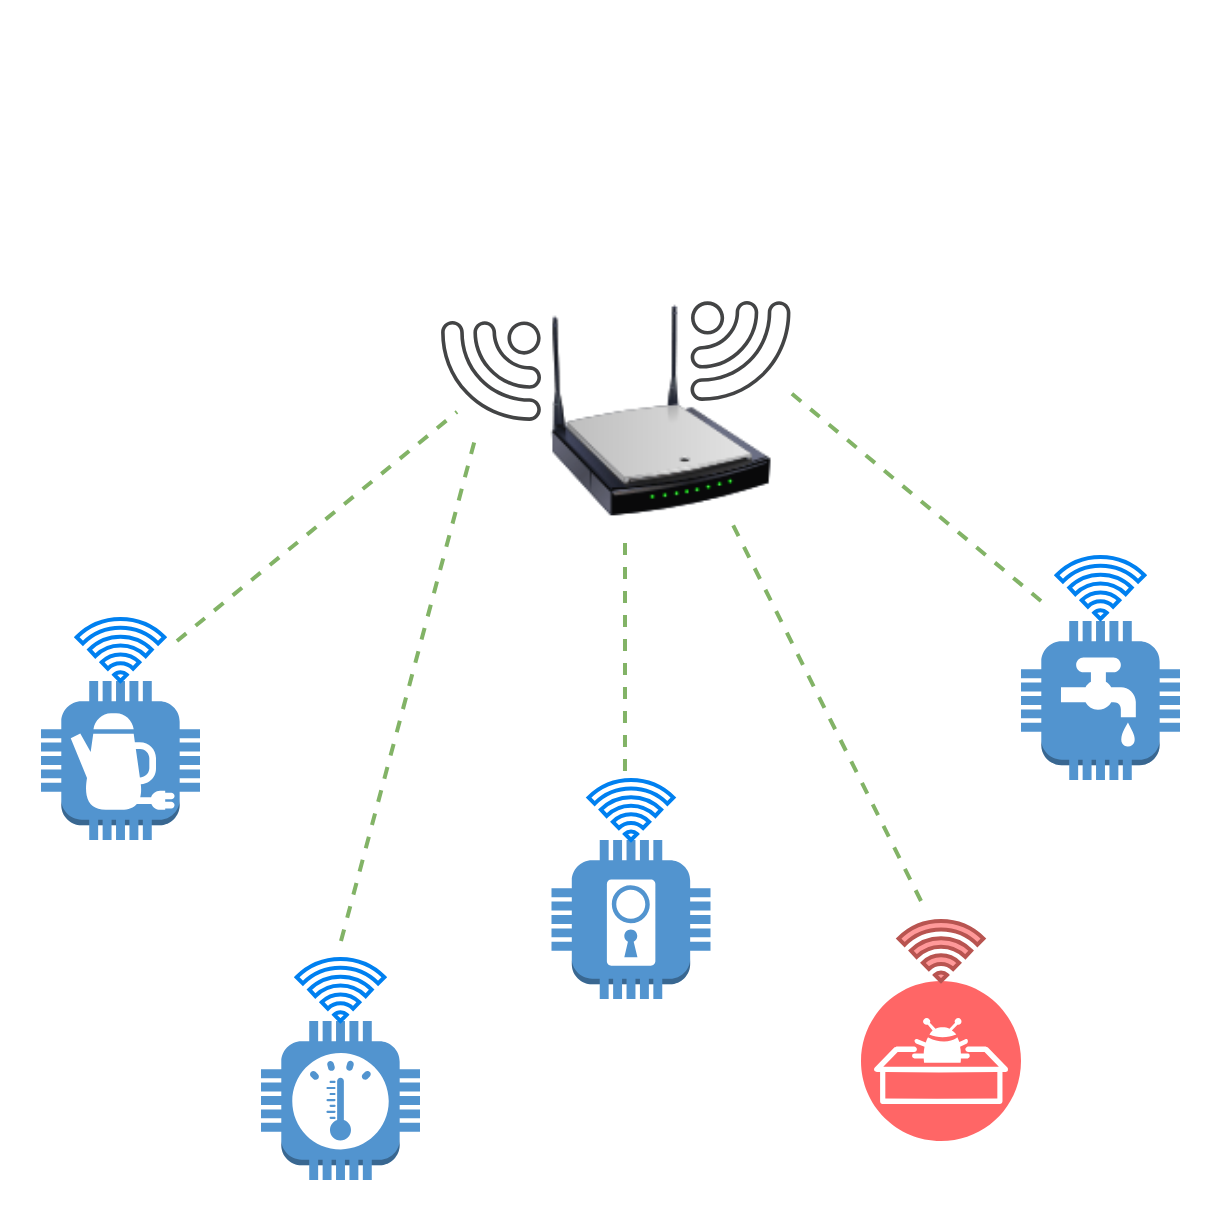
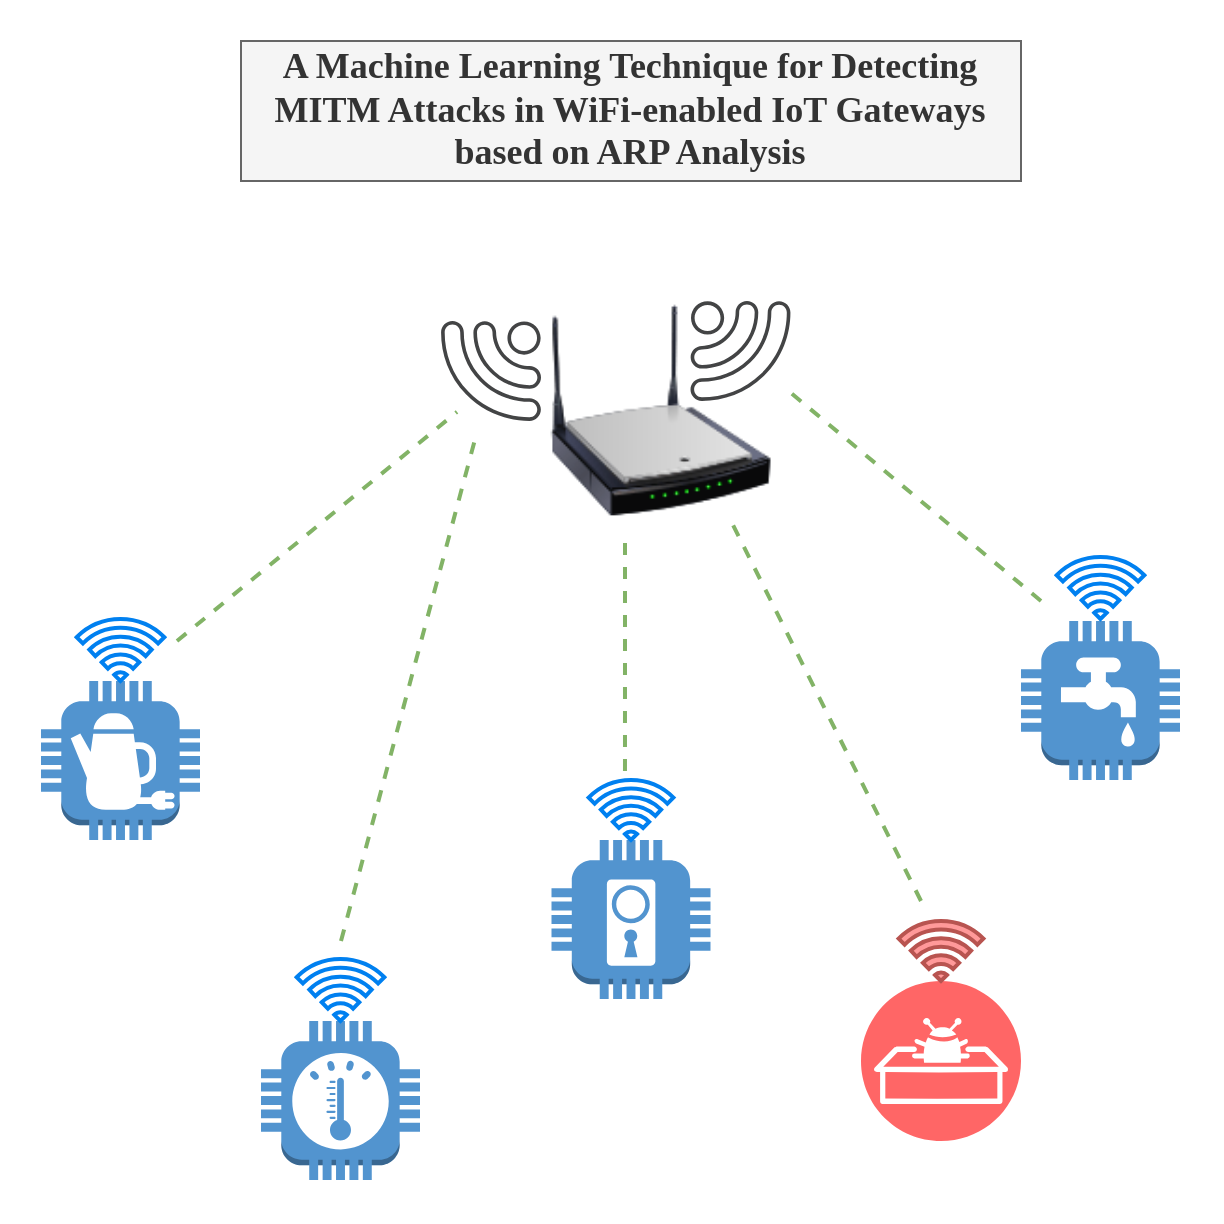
node "A Machine Learning Technique for Detecting MITM Attacks in WiFi-enabled IoT Gateways based on ARP Analysis": added
